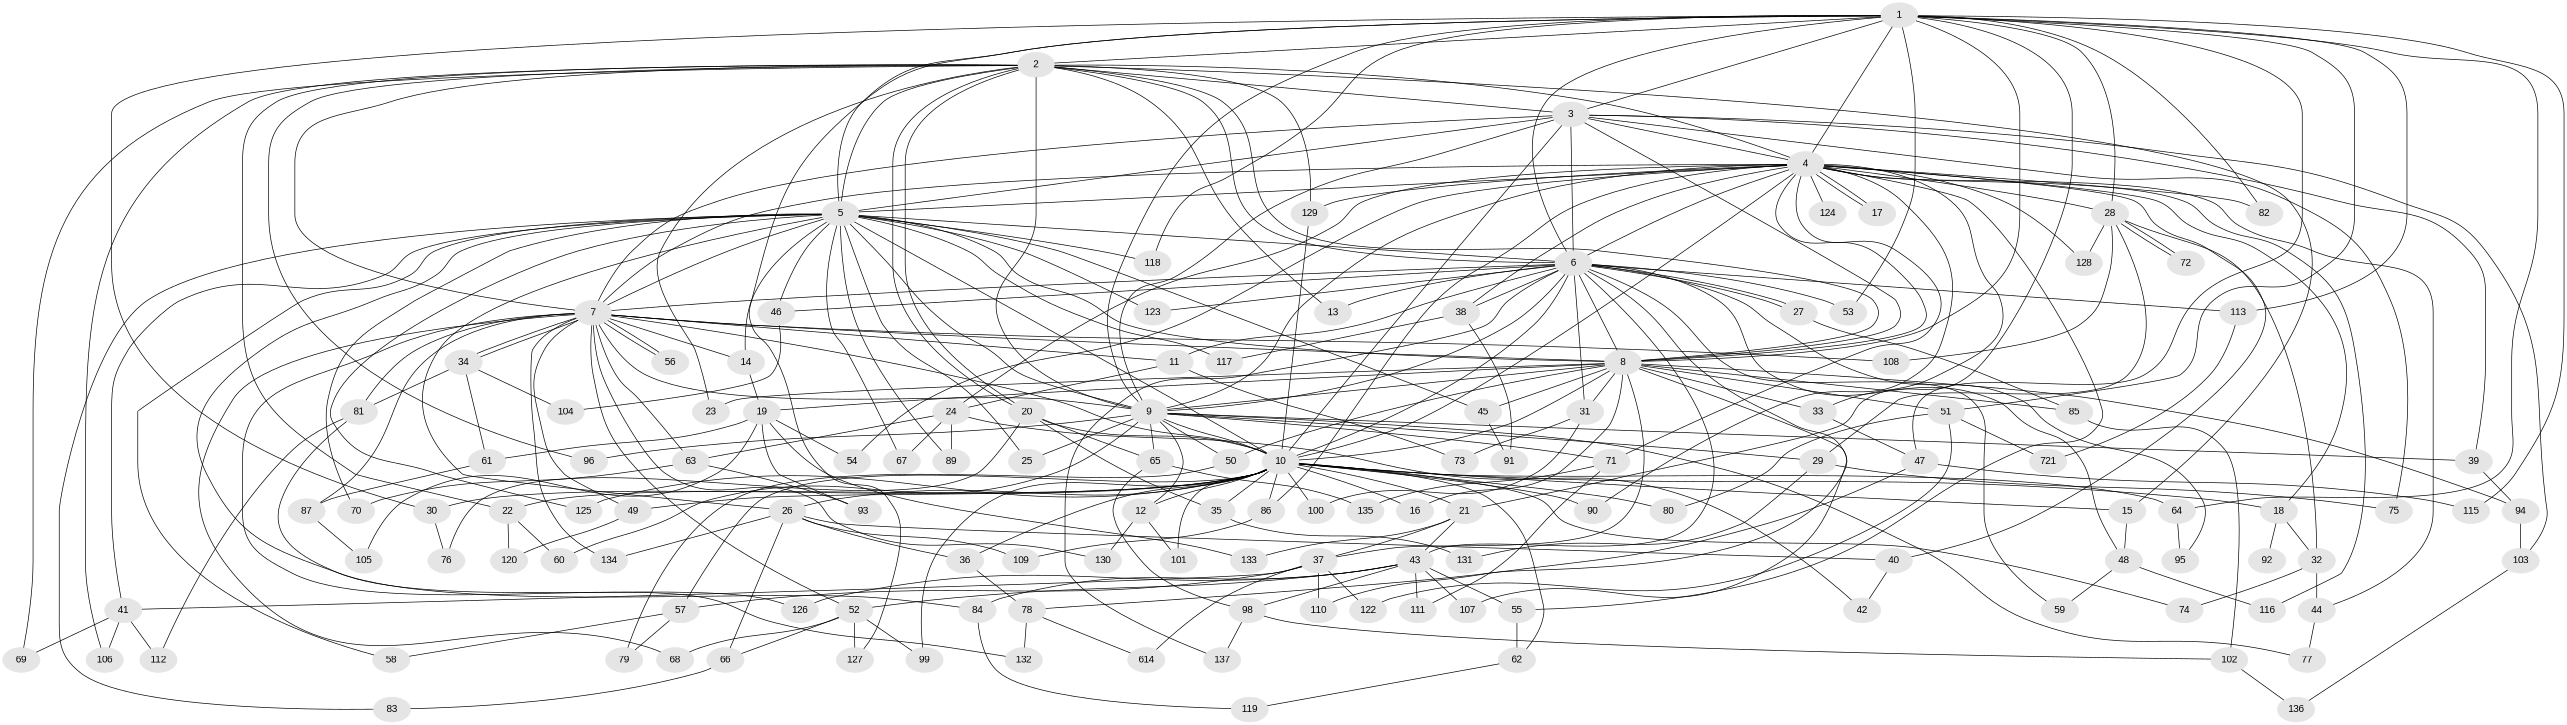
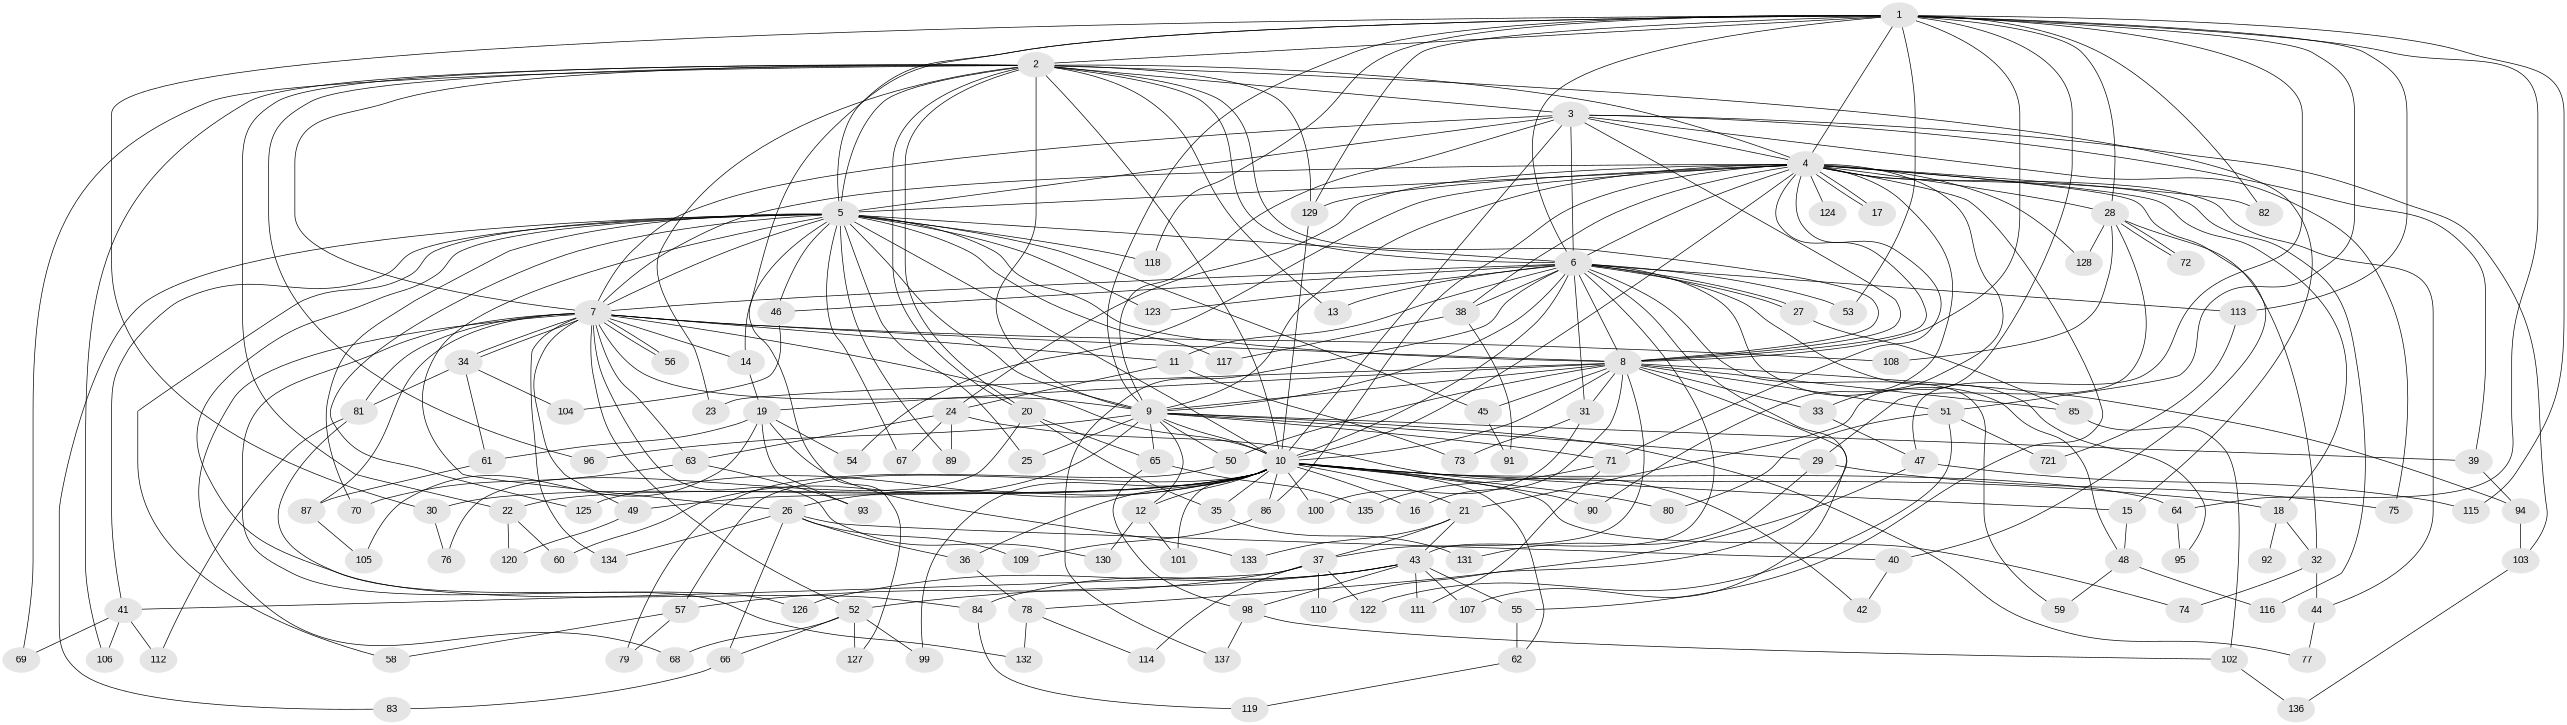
edge "1" -- "3": now "1" -- "129"
edge "20" -- "10": now "2" -- "10"
node "614": label "614" -> "114"
